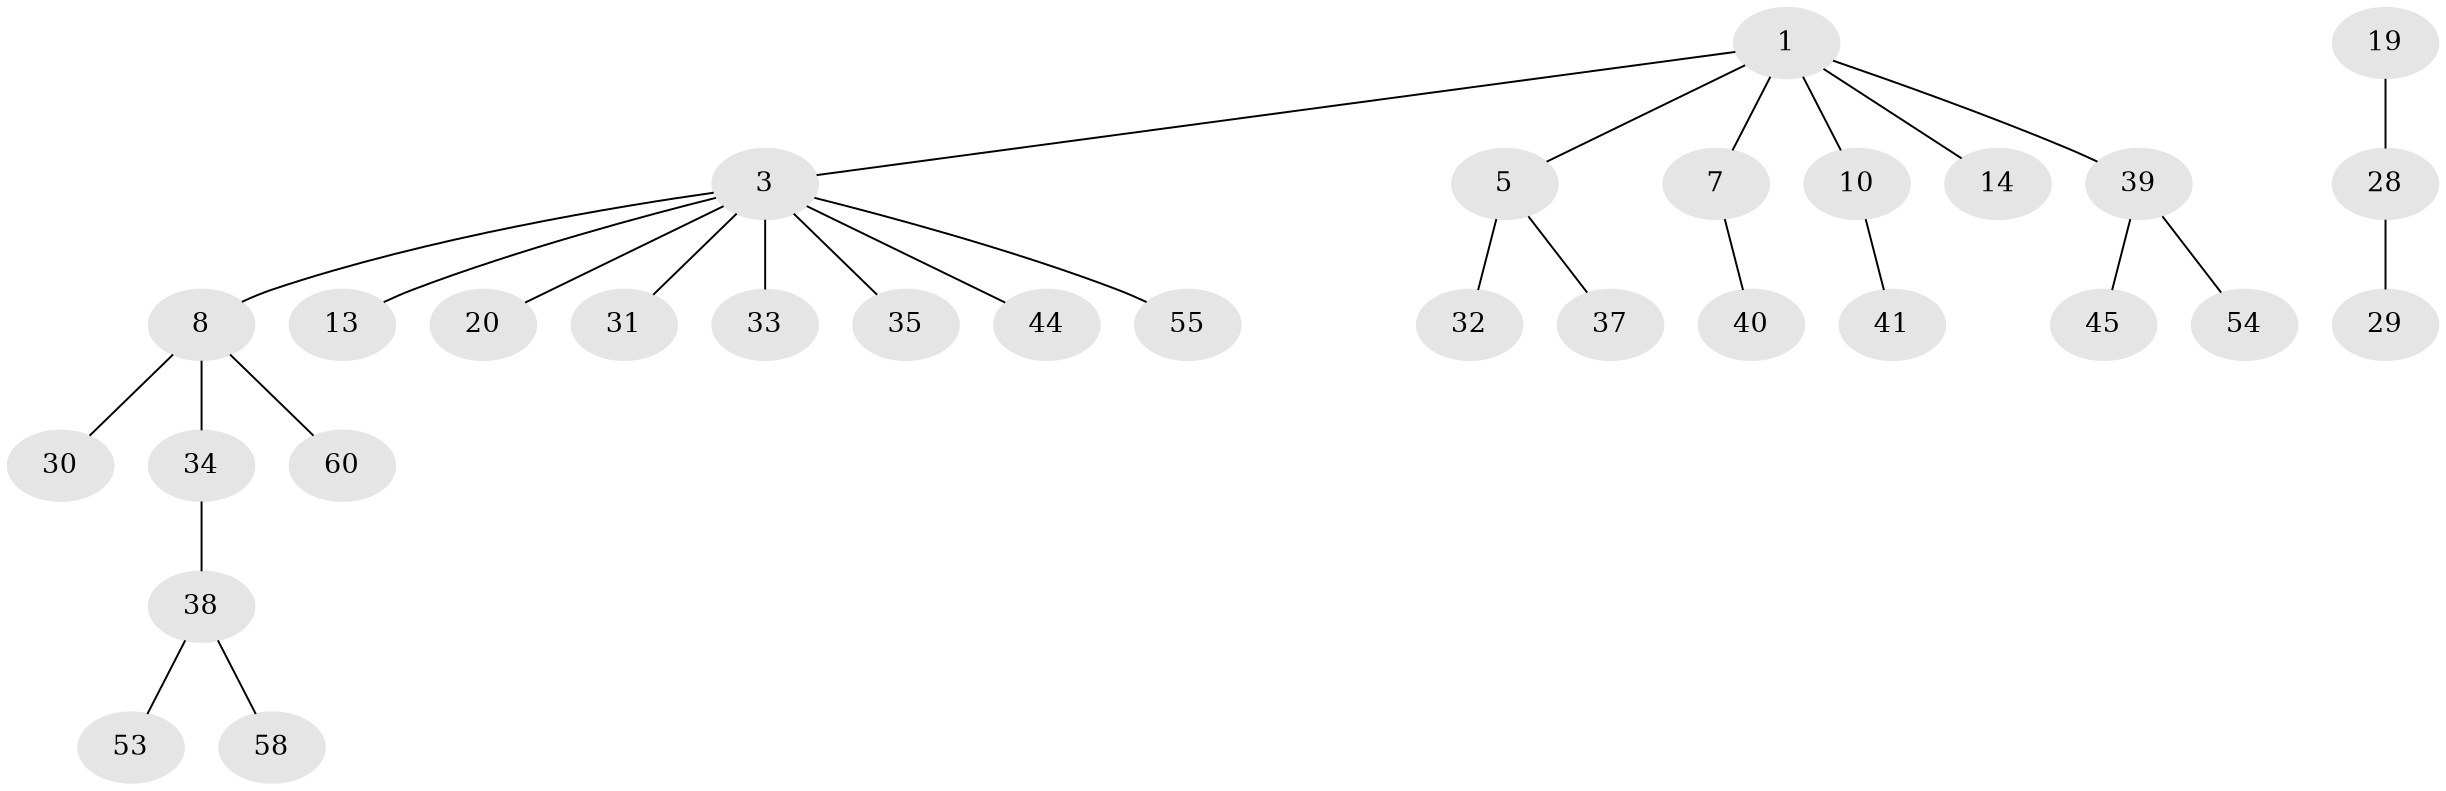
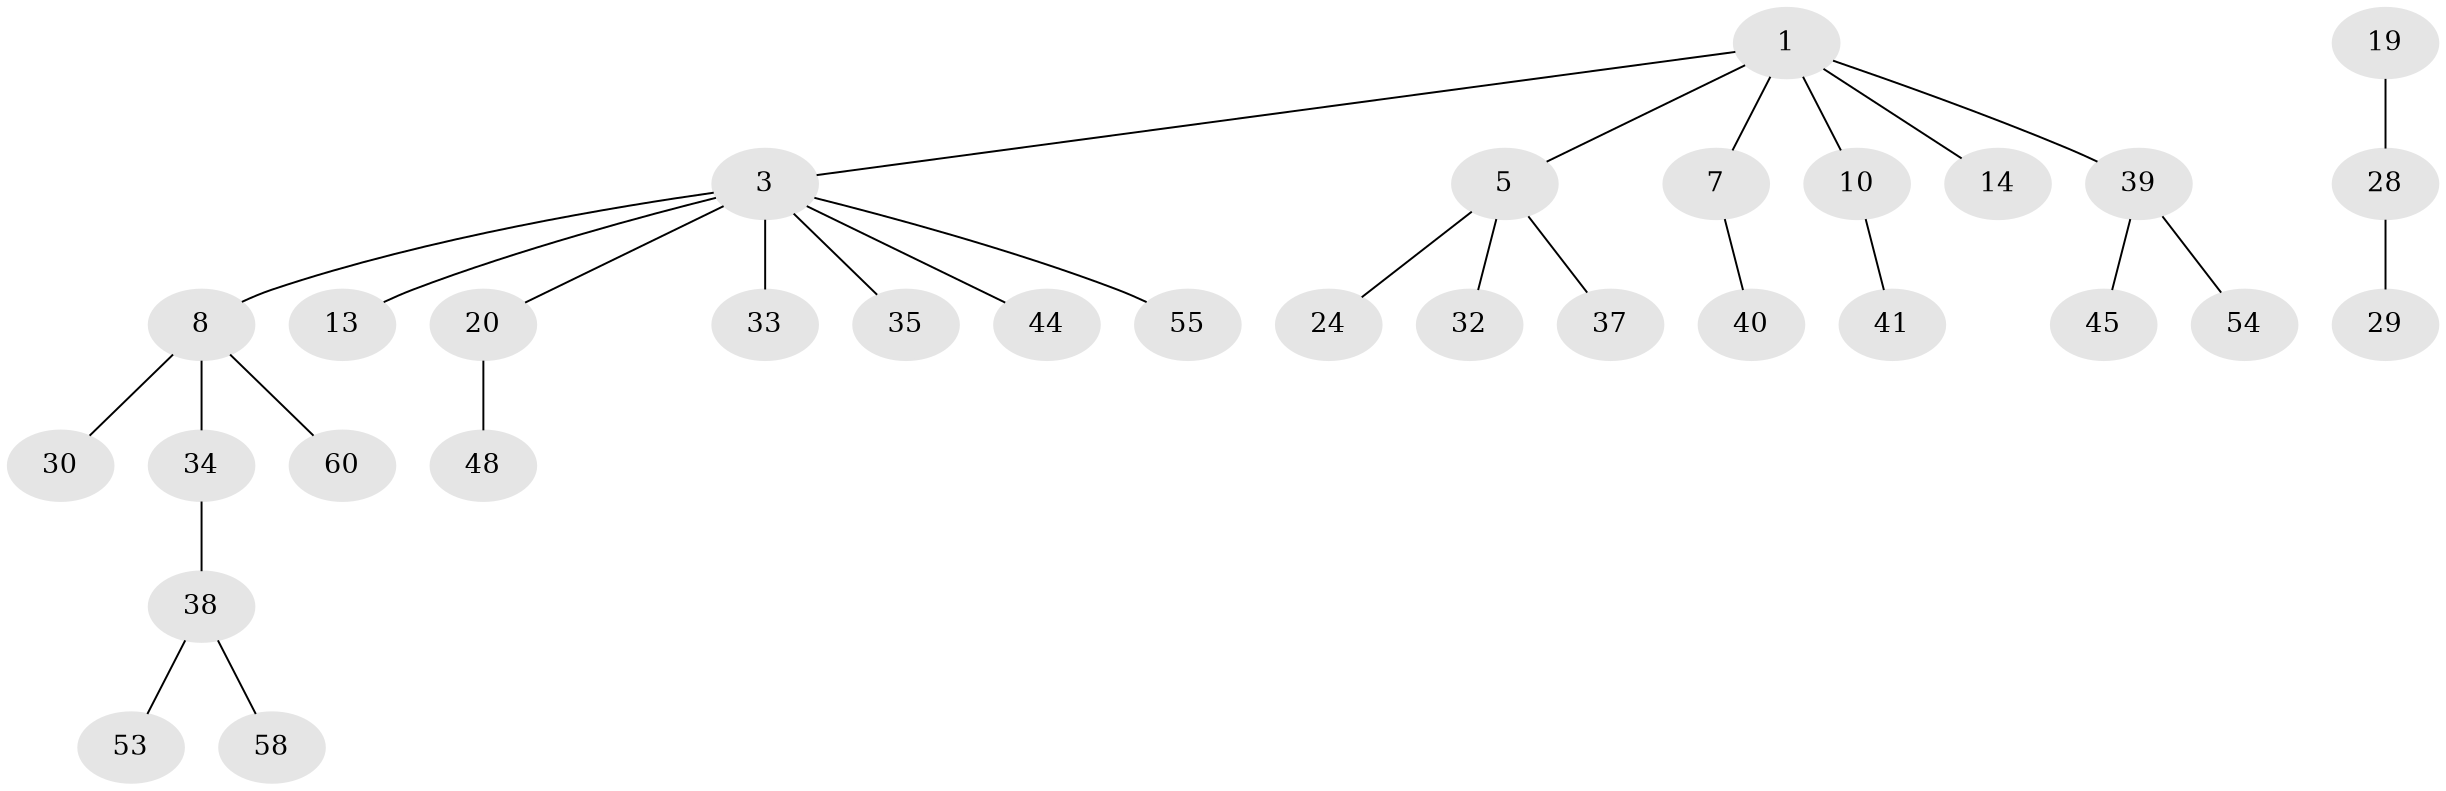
node "31": removed
node "24": added
node "48": added
